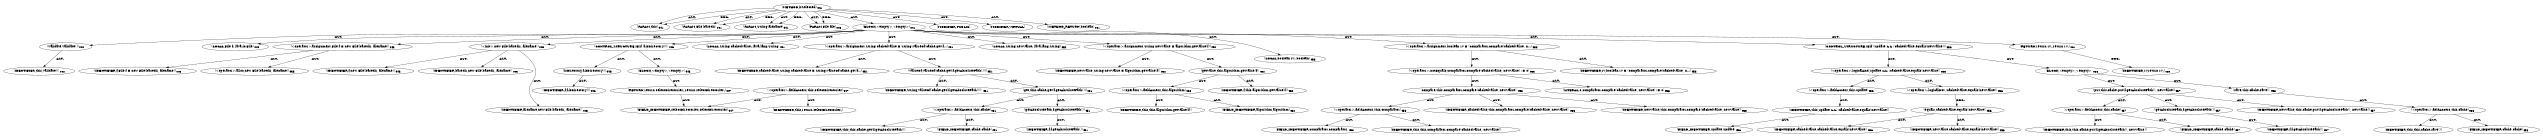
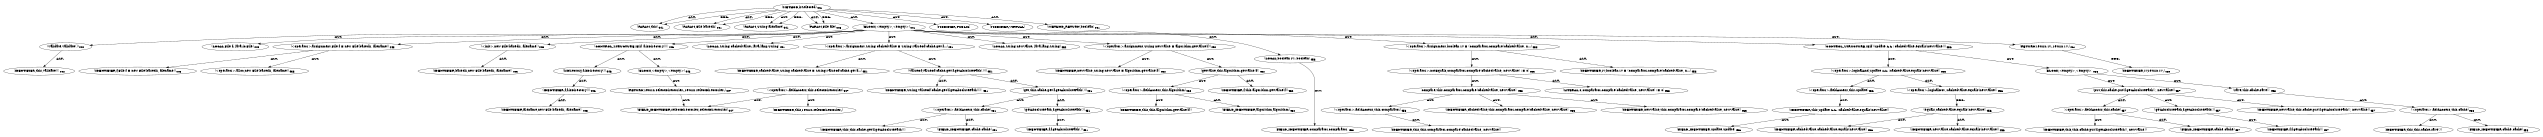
node "(IDENTIFIER,f,new File(basedir, filename))": removed
edge "(<init>,new File(basedir, filename))" -> "(IDENTIFIER,filename,new File(basedir, filename))": now "(IDENTIFIER,f,f.isDirectory())" -> "(IDENTIFIER,filename,new File(basedir, filename))"
edge "(<operator>.fieldAccess,this.comparator)" -> "(FIELD_IDENTIFIER,comparator,comparator)": now "(LOCAL,boolean rv: boolean)" -> "(FIELD_IDENTIFIER,comparator,comparator)"
